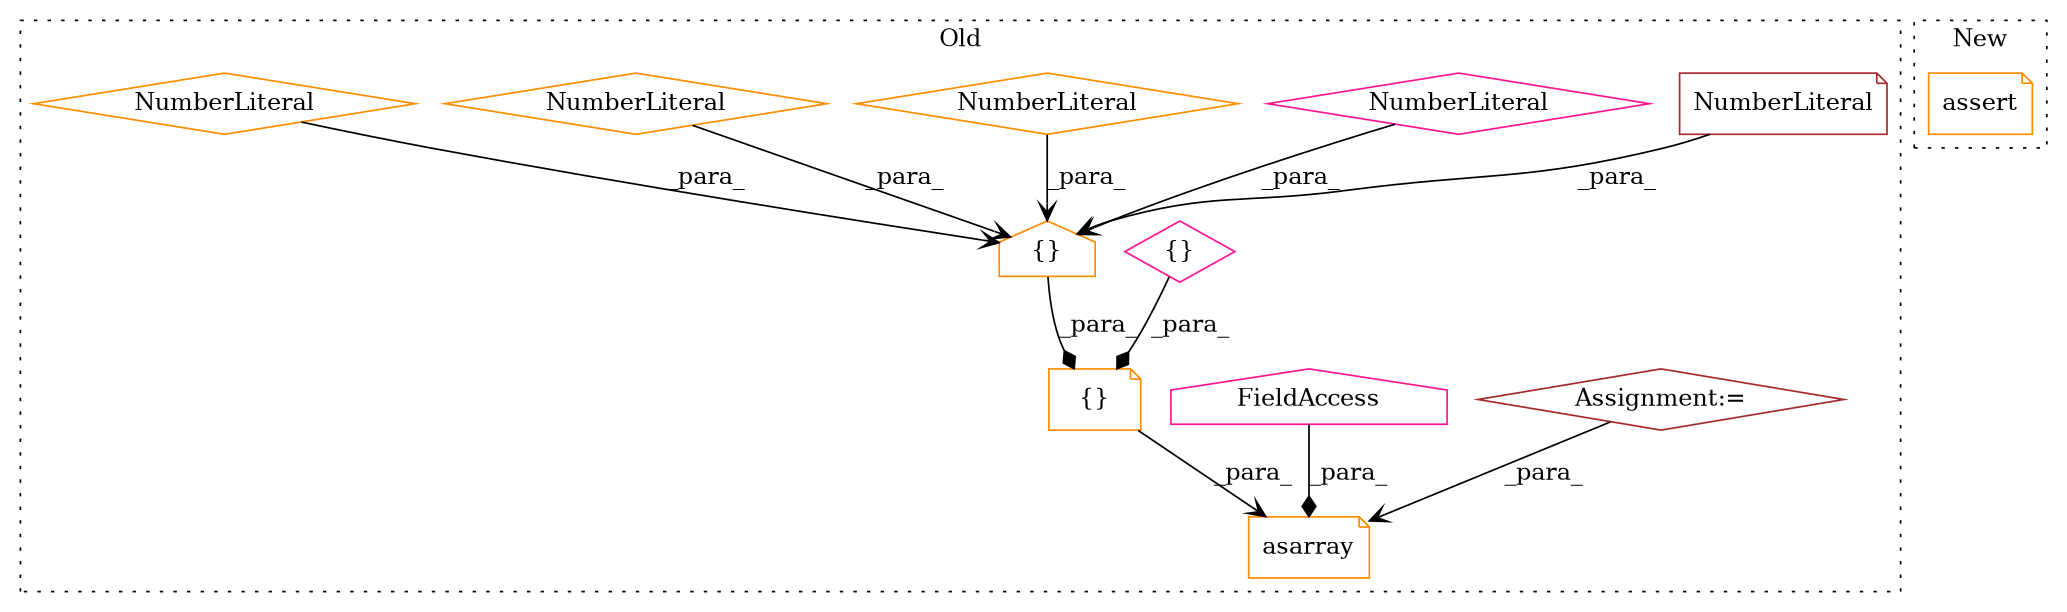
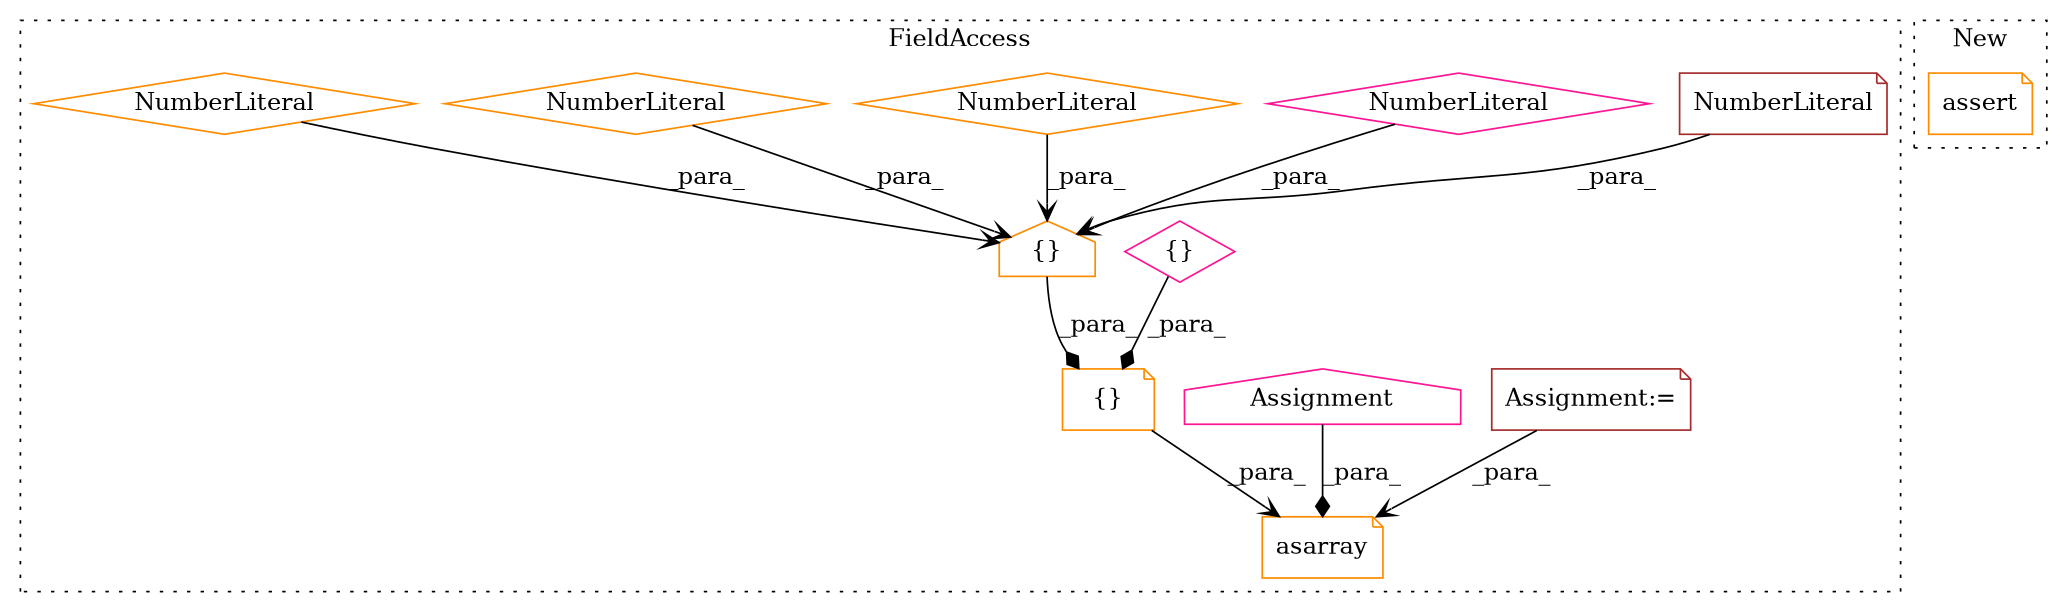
cluster "Old": label "Old" -> "FieldAccess"
node "FieldAccess": label "FieldAccess" -> "Assignment"
node "Assignment:=": shape diamond -> note
